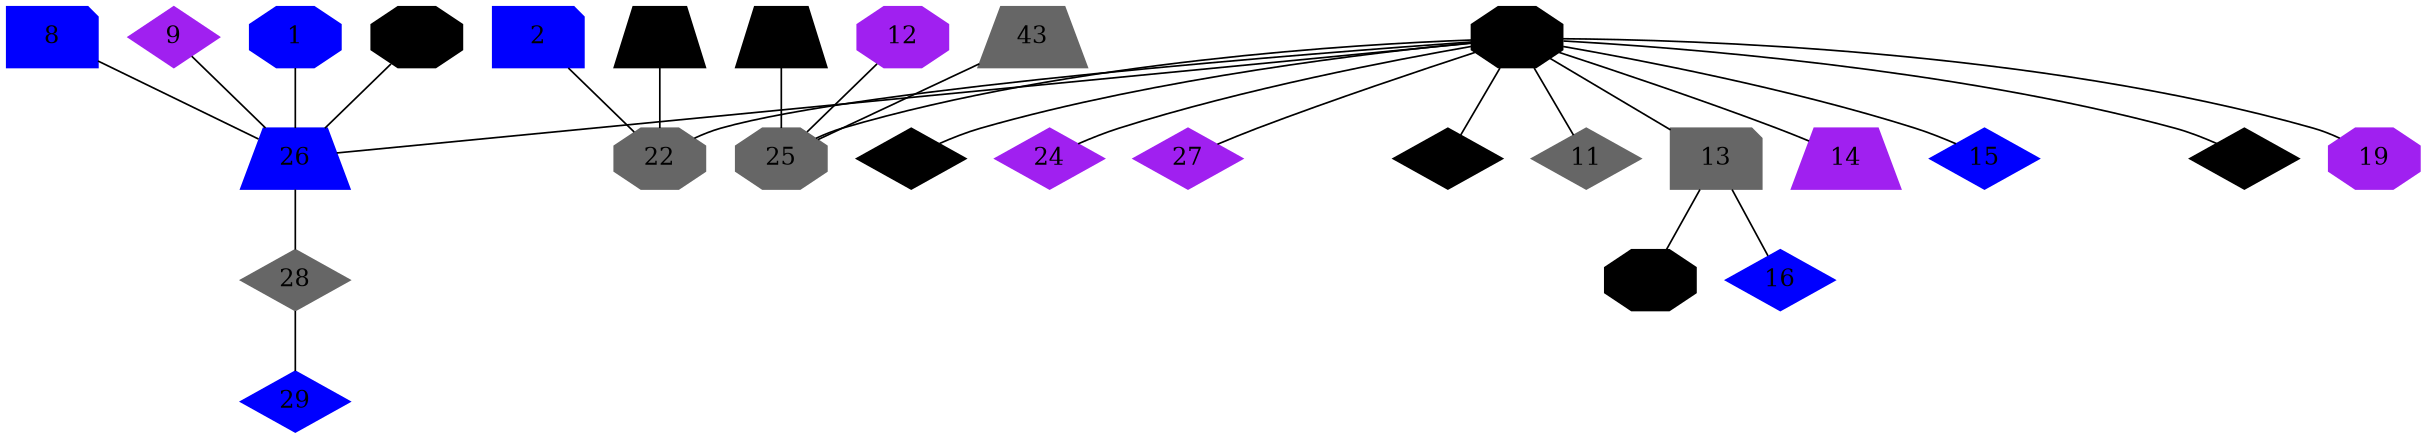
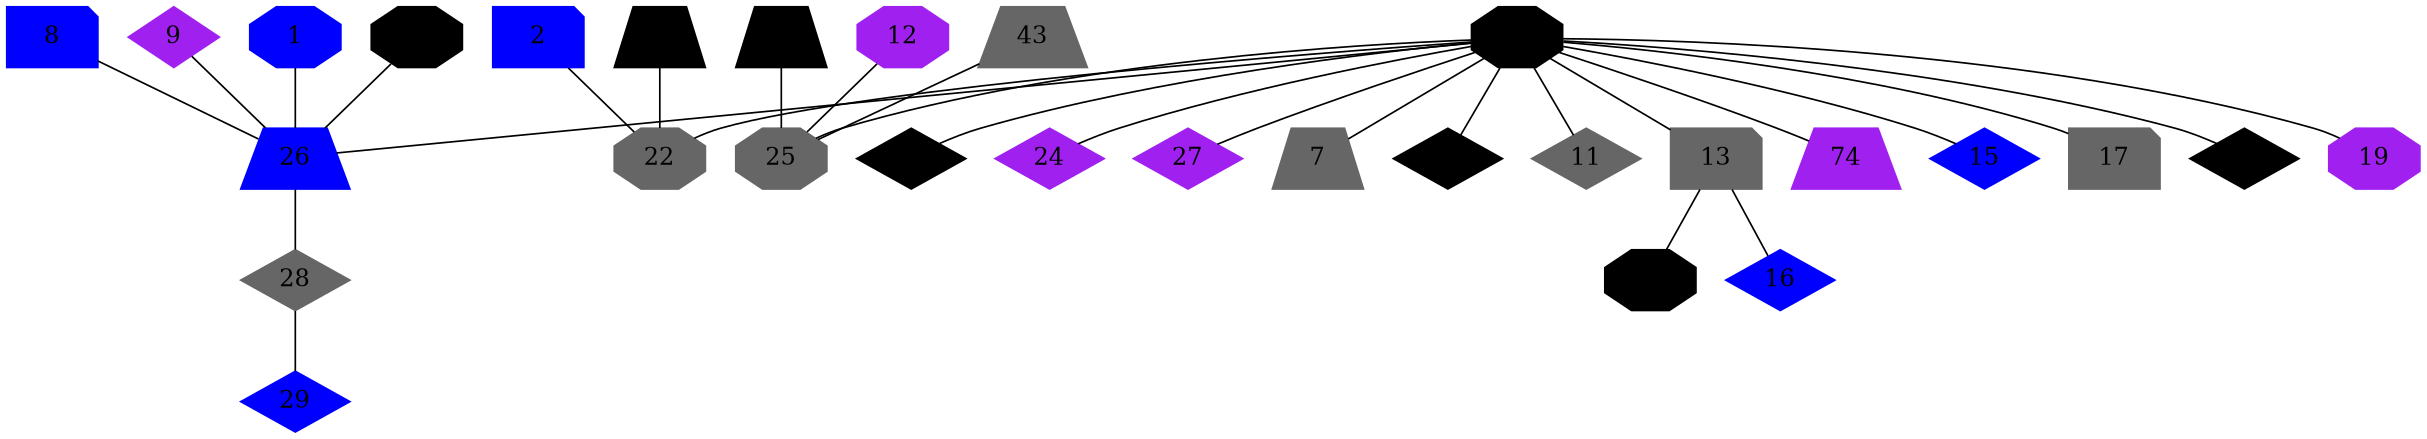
node "7": added
node "14": label "14" -> "74"
node "17": added
